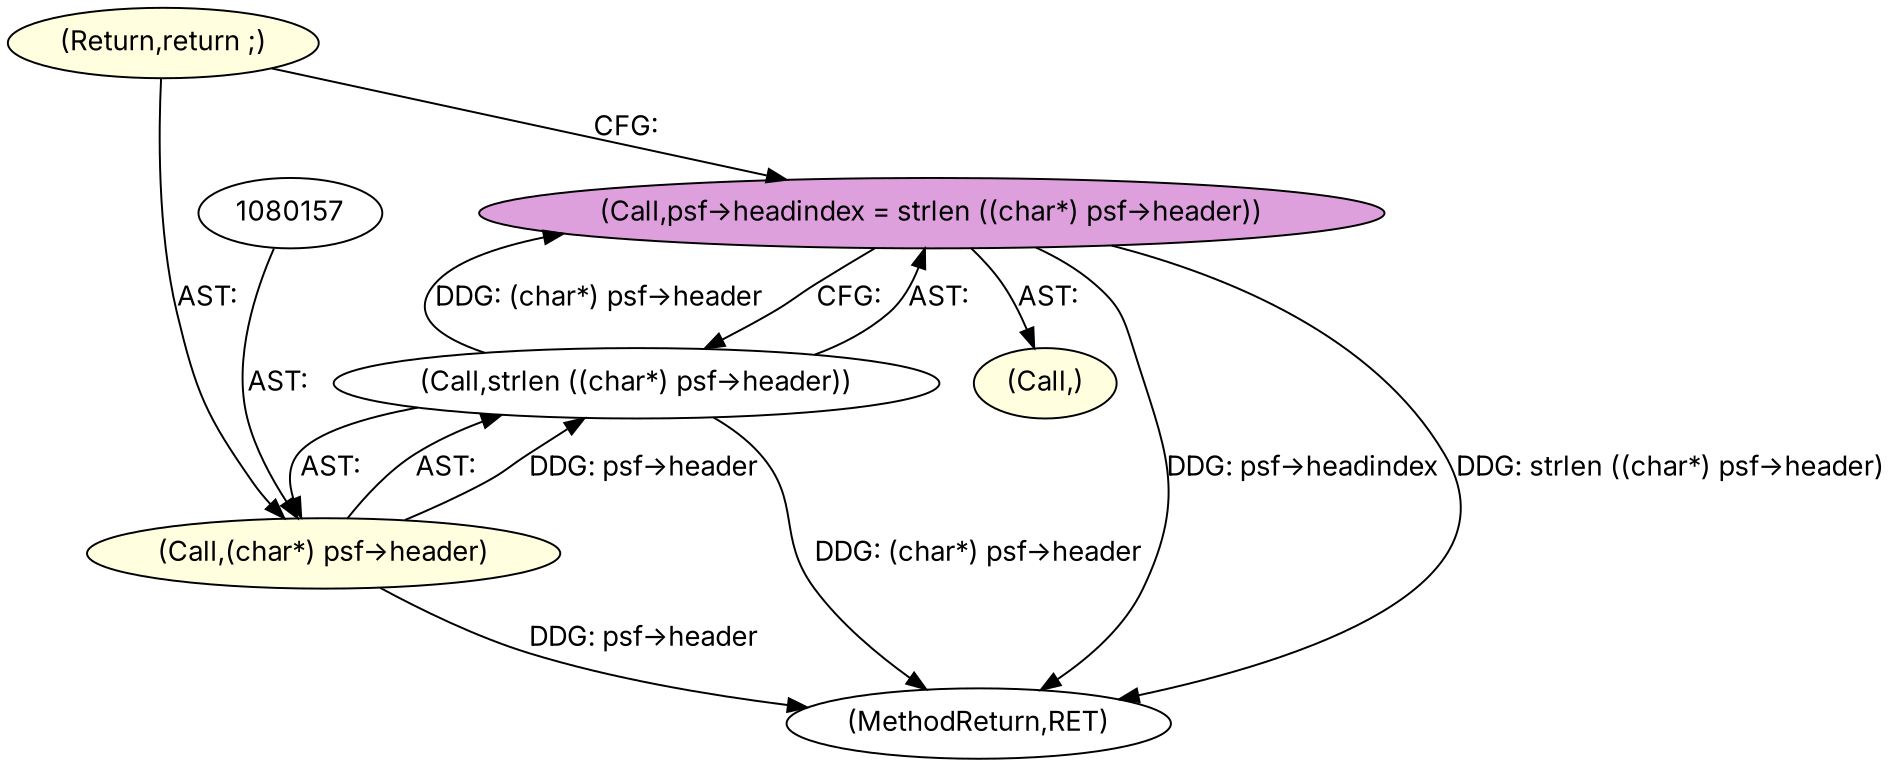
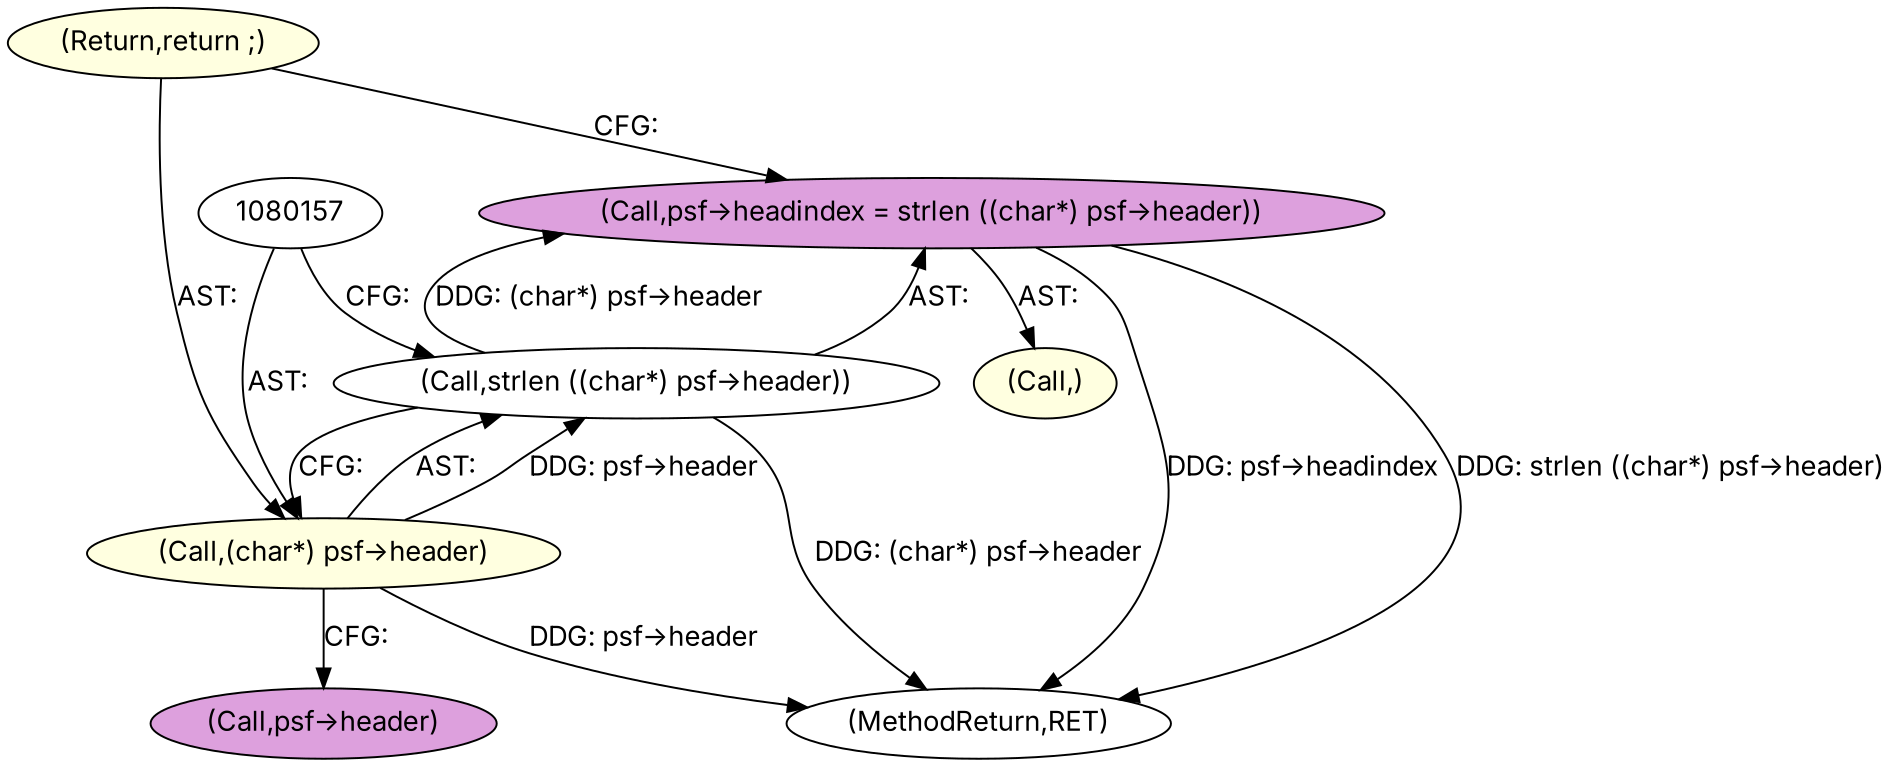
edge "(Call,psf->headindex = strlen ((char*) psf->header))" -> "(Call,strlen ((char*) psf->header))": now "1080157" -> "(Call,strlen ((char*) psf->header))"
edge "(Call,strlen ((char*) psf->header))" -> "(Call,(char*) psf->header)": label "AST: " -> "CFG: "
node "(Call,psf->header)": added
